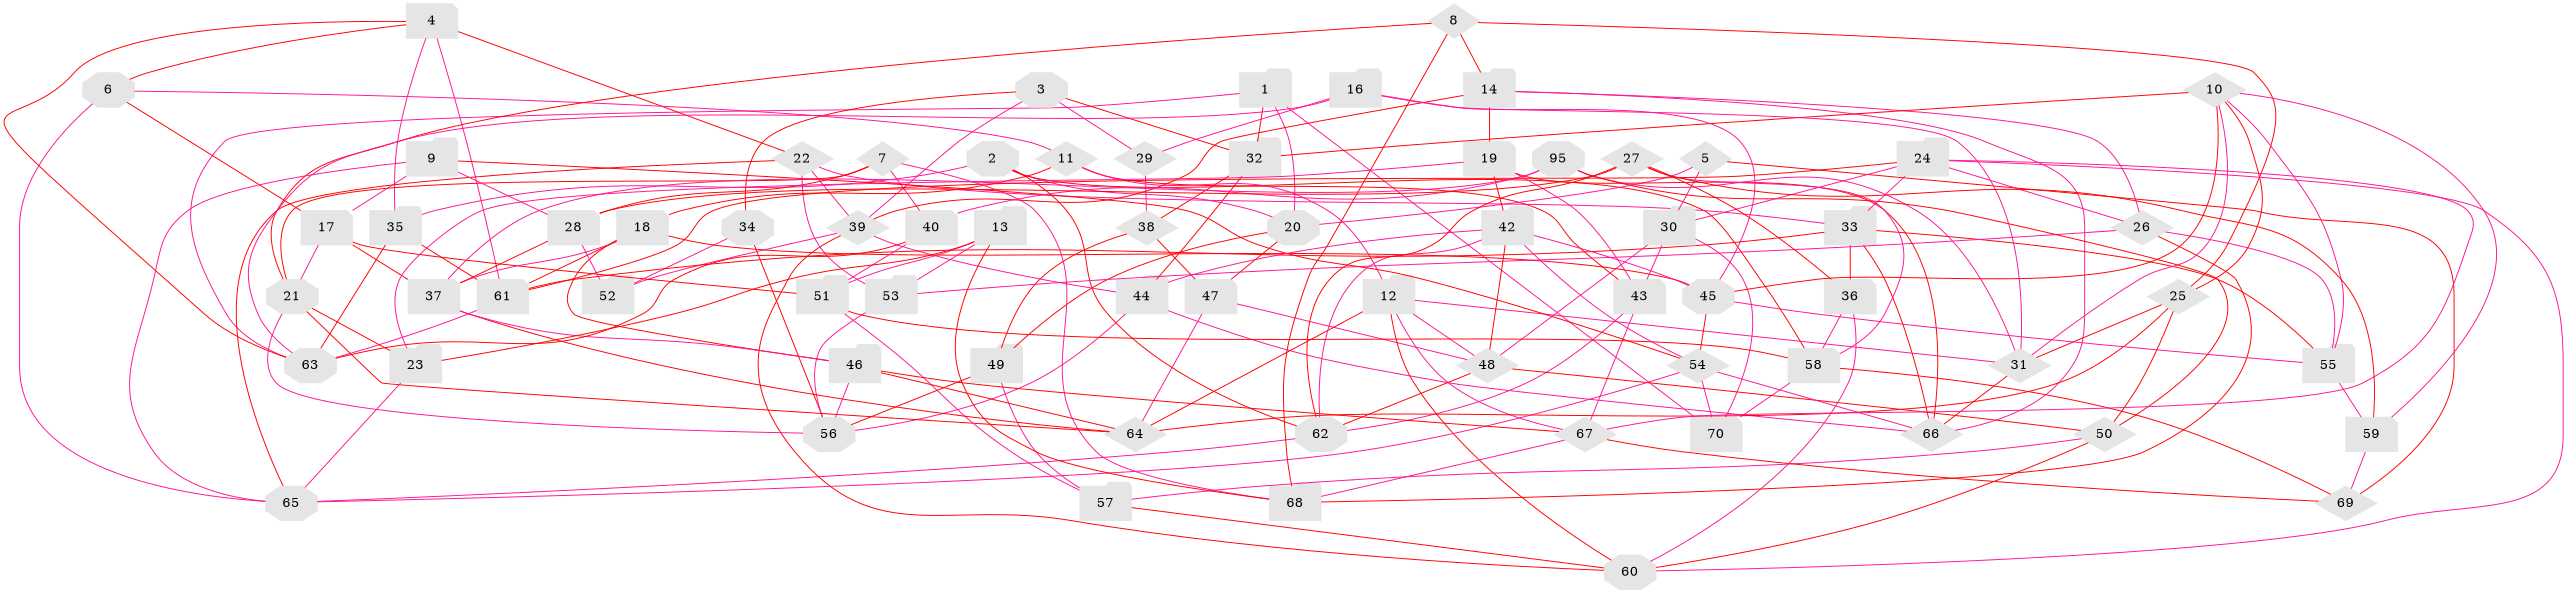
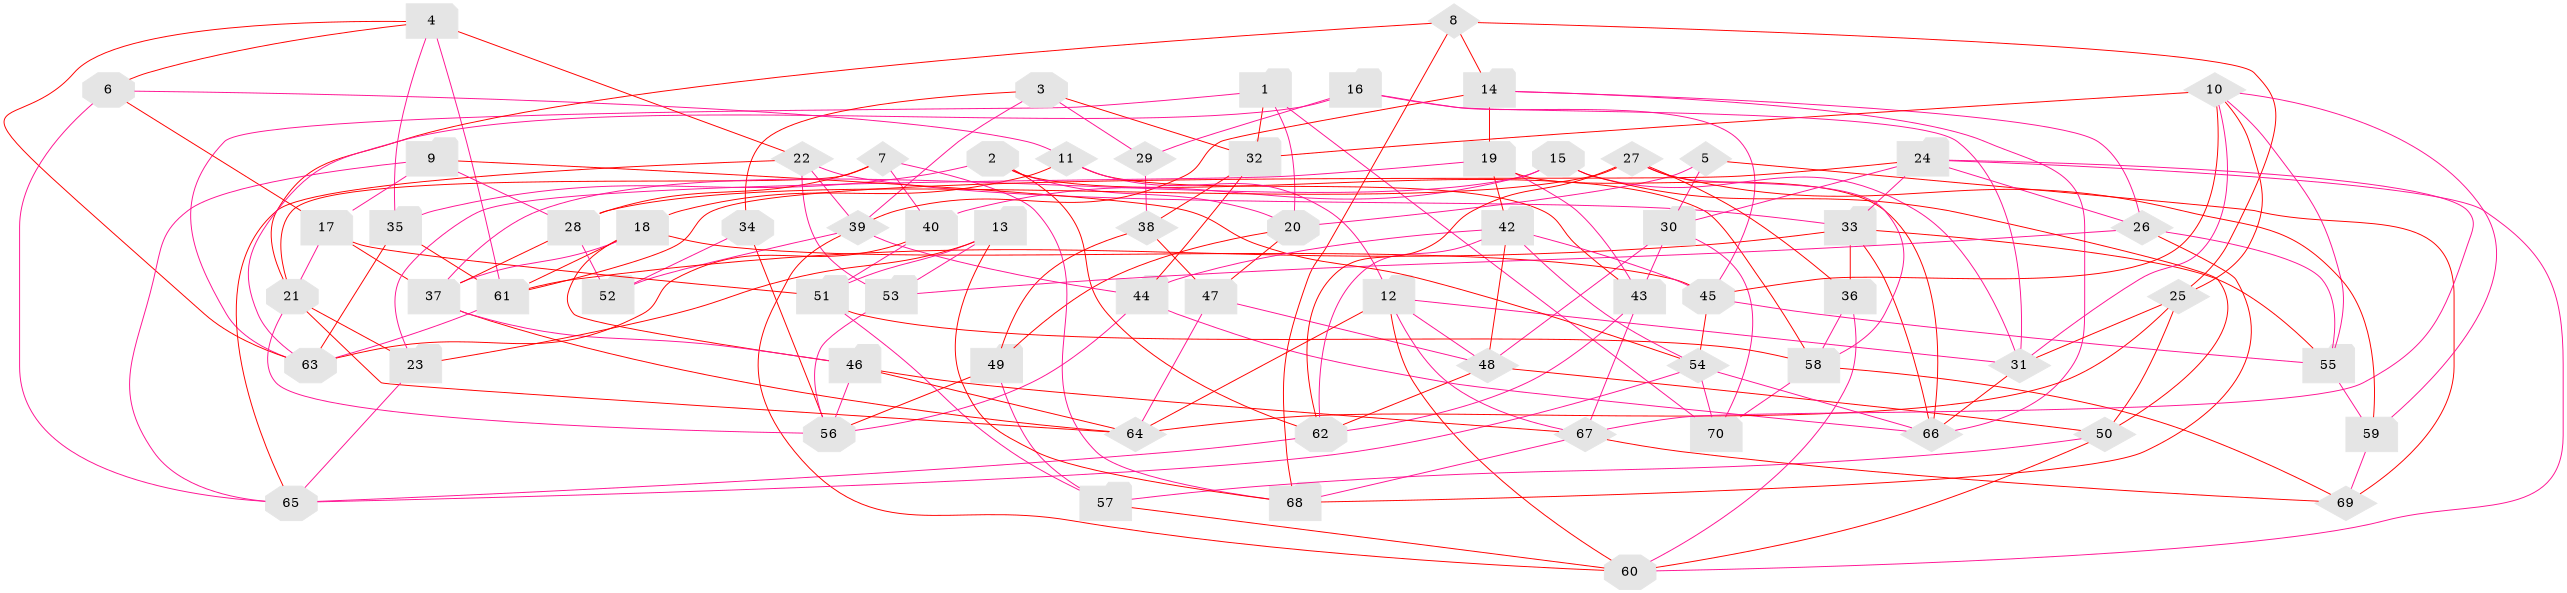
node "95": label "95" -> "15"
